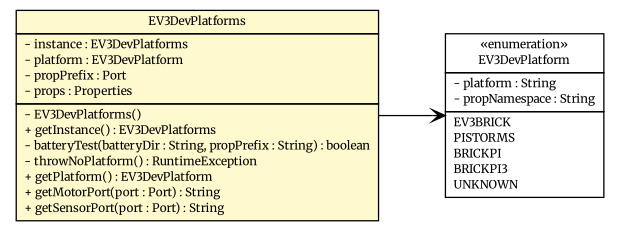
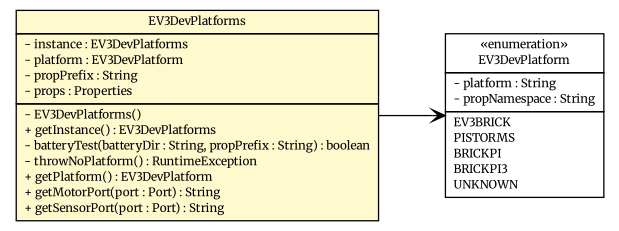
node "EV3DevPlatforms": text "- propPrefix : Port" -> "- propPrefix : String"
